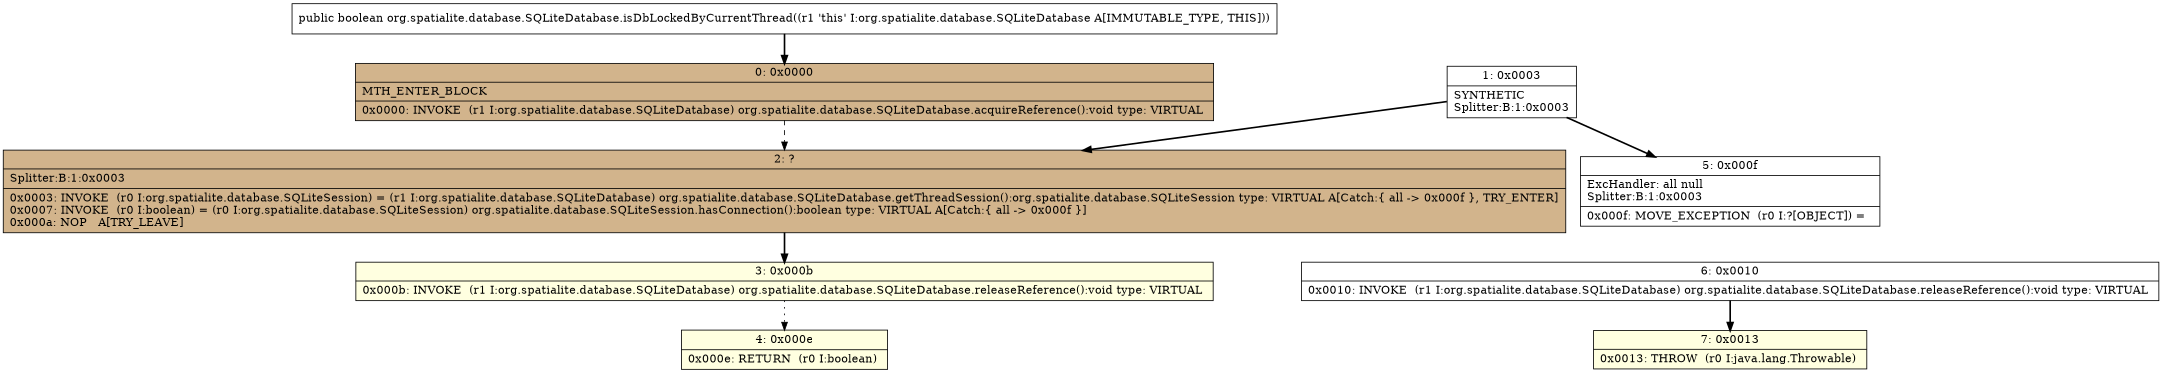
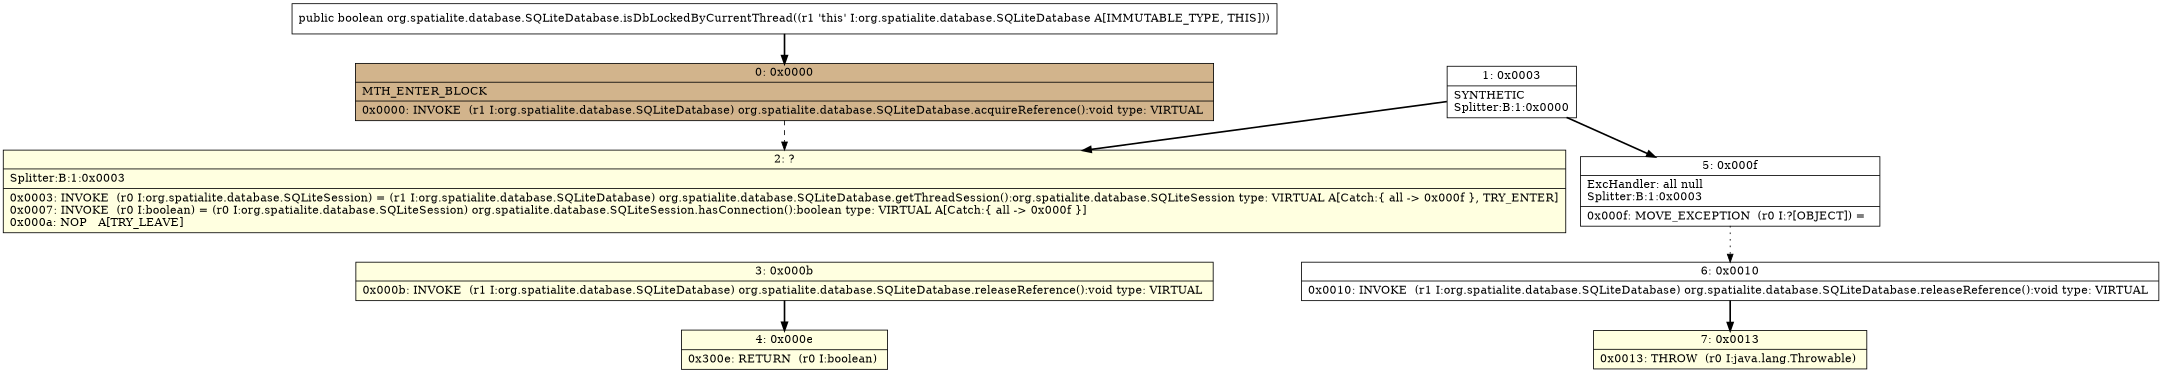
node "1: 0x0003": text "Splitter:B:1:0x0003" -> "Splitter:B:1:0x0000"
node "2: ?": fillcolor tan -> lightyellow
edge "5: 0x000f" -> "6: 0x0010": added
edge "2: ?" -> "3: 0x000b": removed
edge "3: 0x000b" -> "4: 0x000e": style dotted -> bold
node "4: 0x000e": text "0x000e: RETURN  (r0 I:boolean)" -> "0x300e: RETURN  (r0 I:boolean)"
